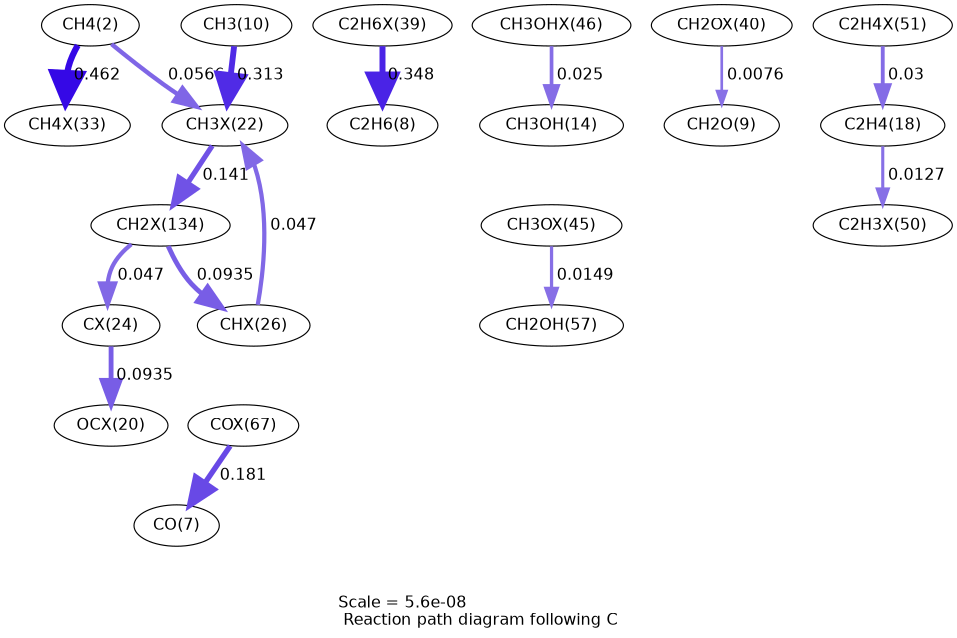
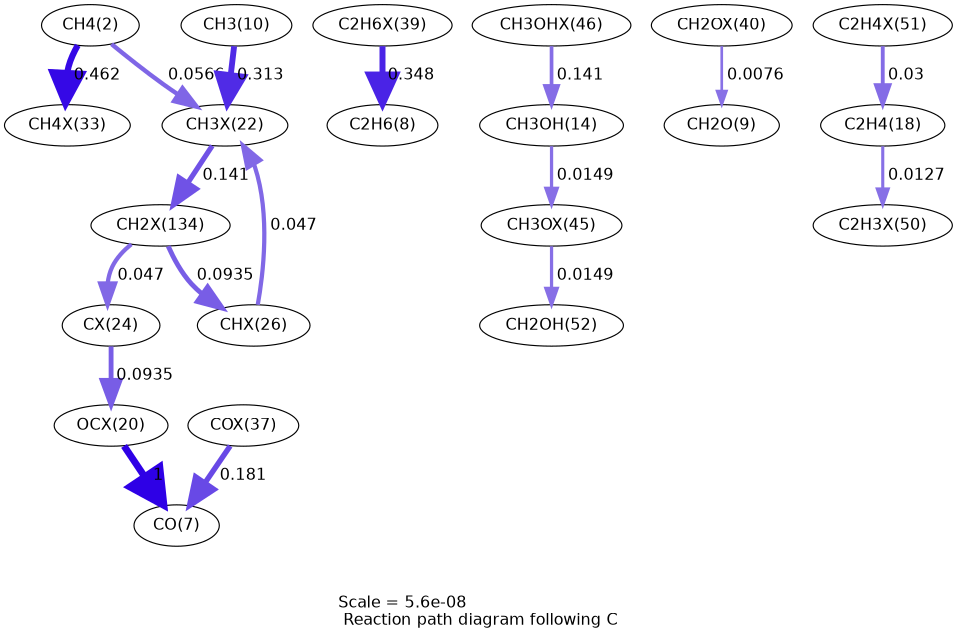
edge "CH3OHX(46)" -> "CH3OH(14)": label " 0.025" -> " 0.141"
edge "CH3OH(14)" -> "CH3OX(45)": added, label "0.0149"
node "CH2OH(57)": label "CH2OH(57)" -> "CH2OH(52)"
node "COX(67)": label "COX(67)" -> "COX(37)"
edge "OCX(20)" -> "CO(7)": added, label "1"
